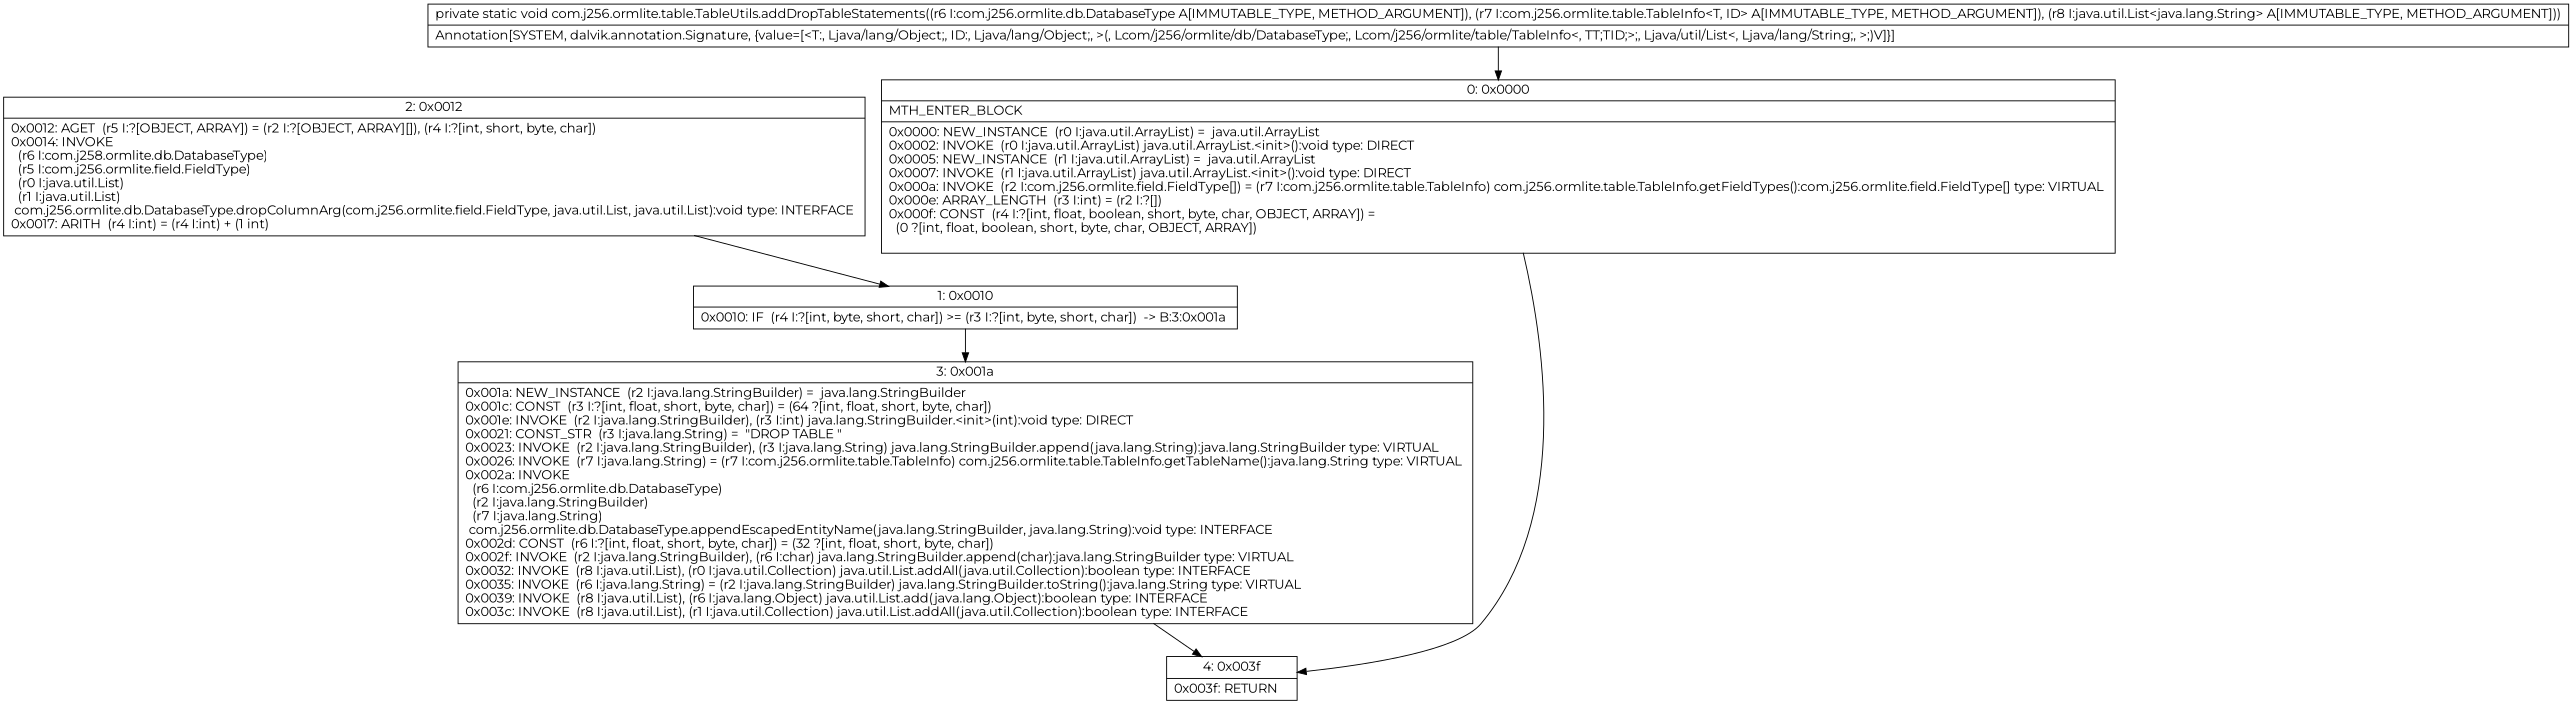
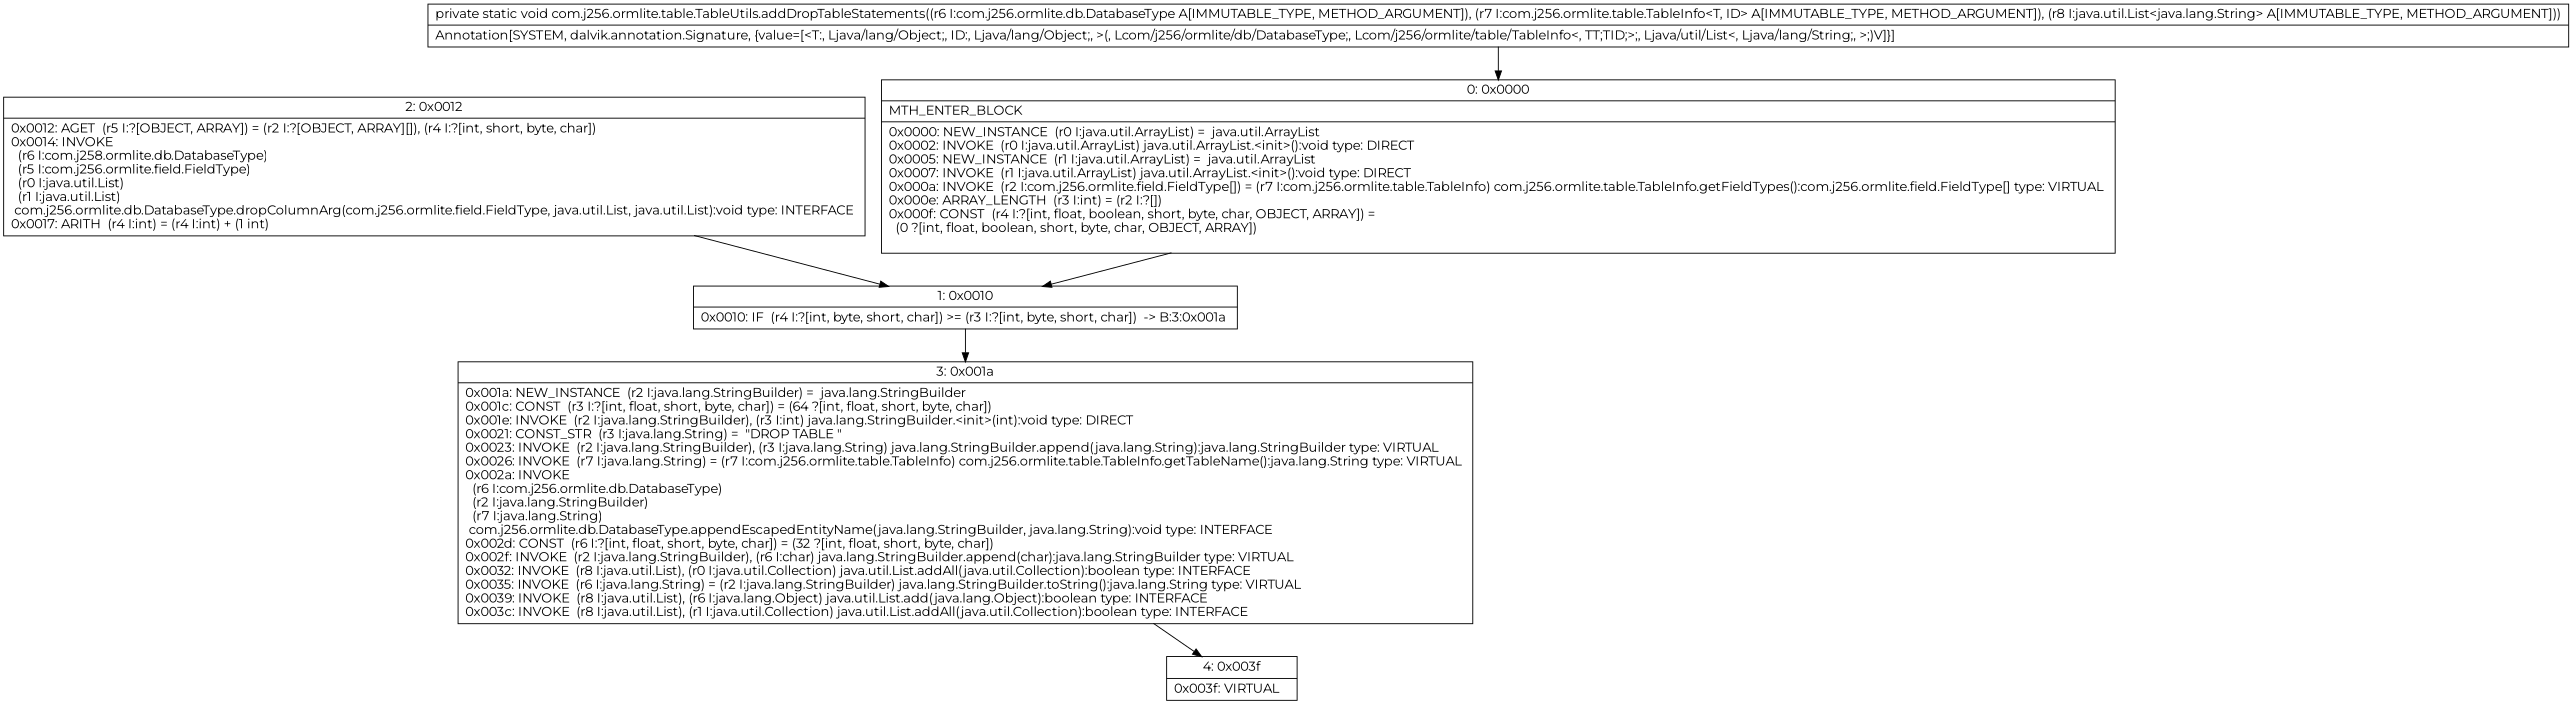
edge "0: 0x0000" -> "4: 0x003f": now "0: 0x0000" -> "1: 0x0010"
node "4: 0x003f": text "0x003f: RETURN" -> "0x003f: VIRTUAL"
